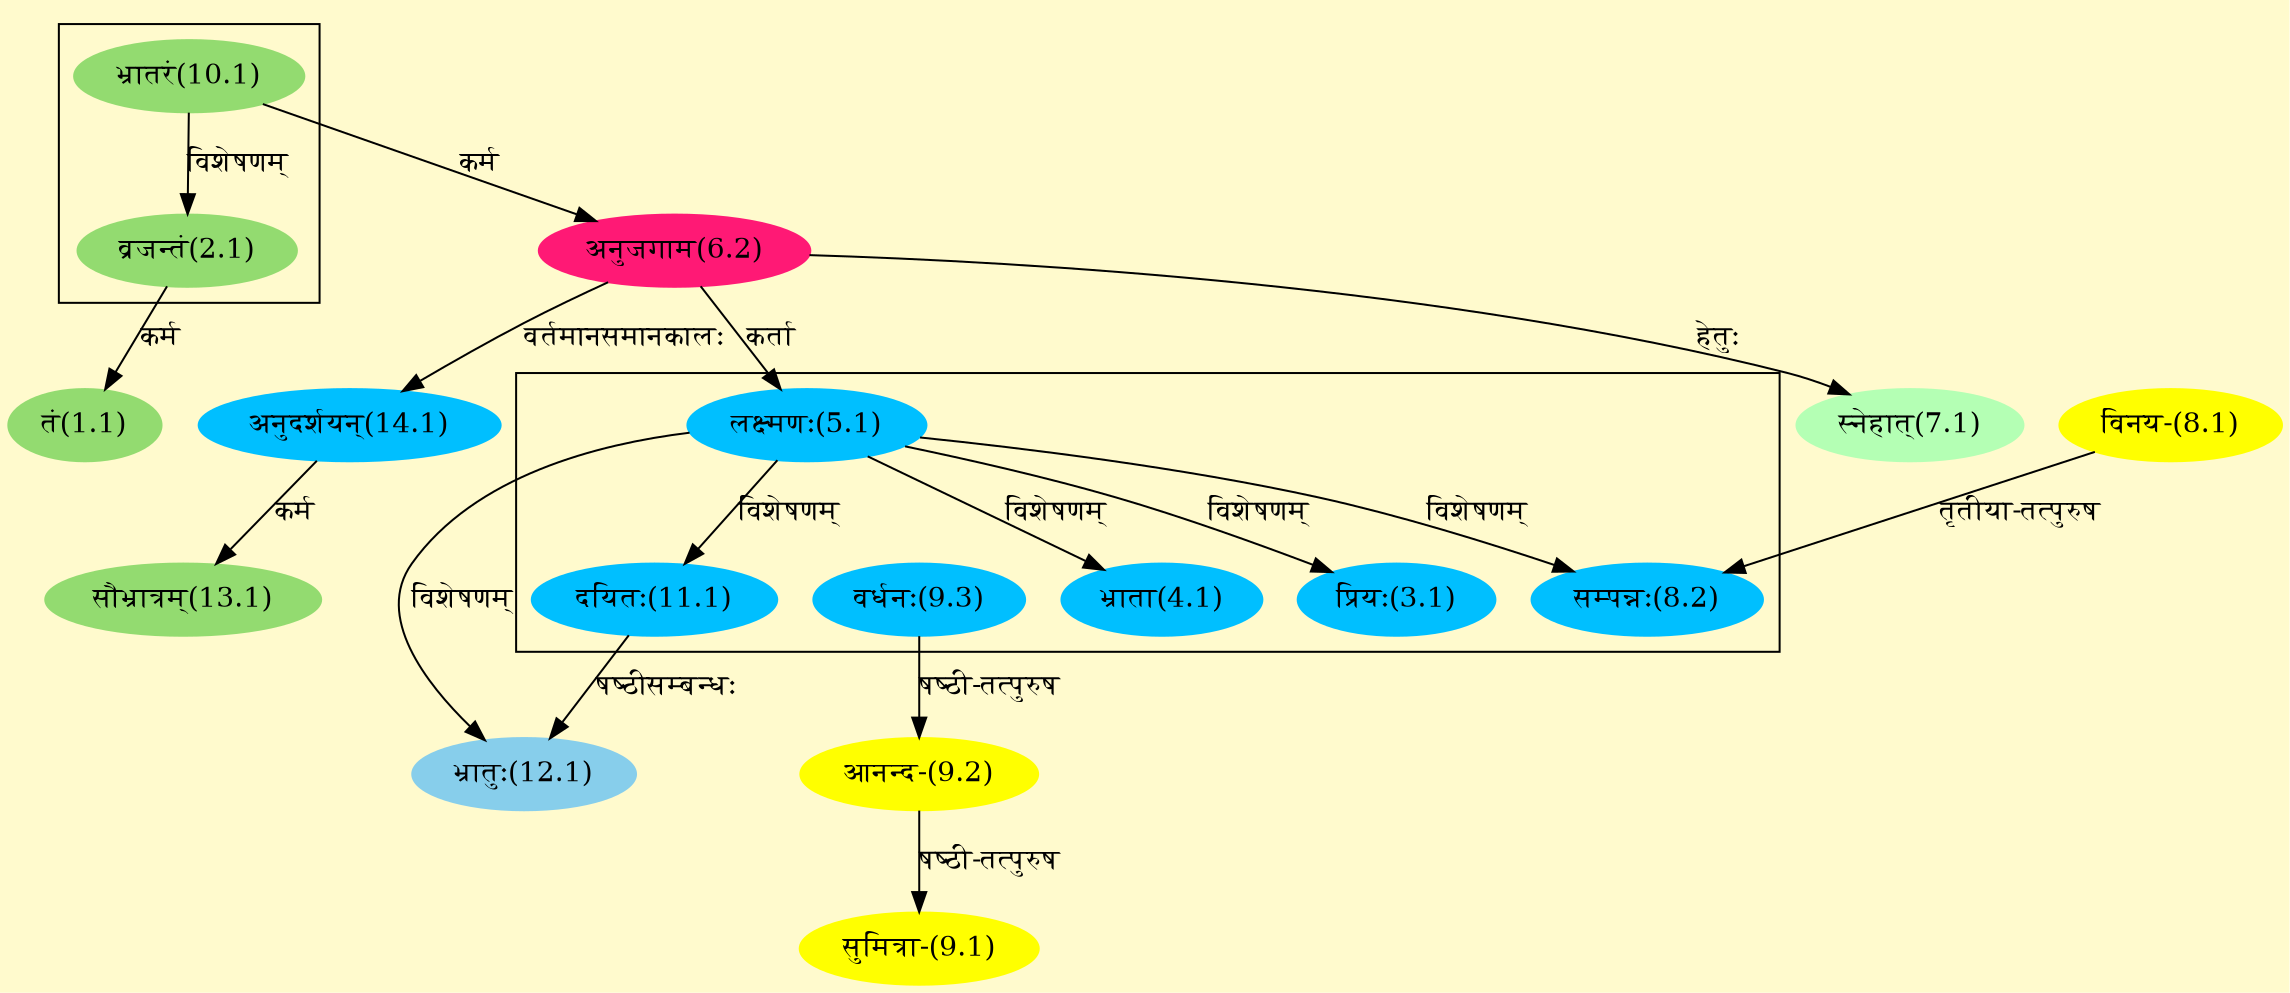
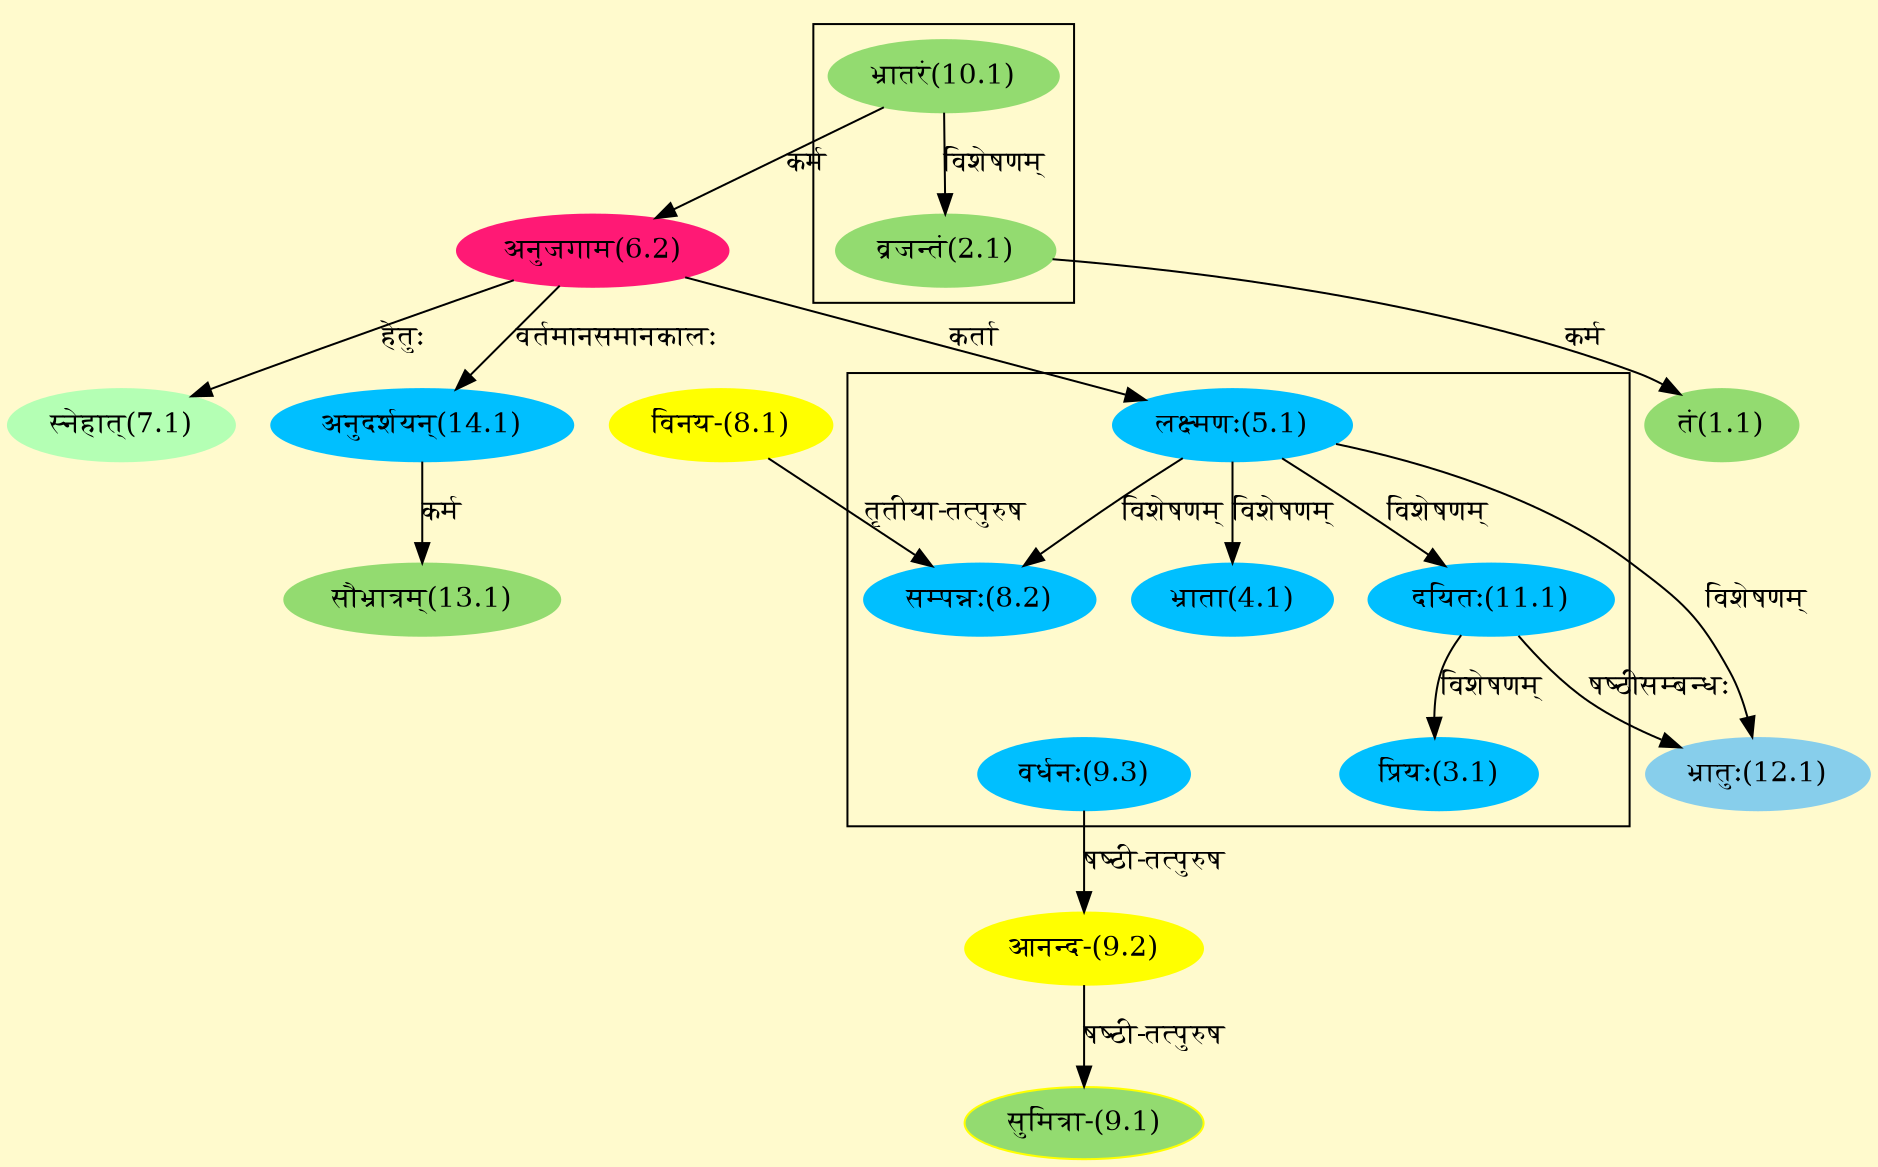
edge "लक्ष्मणः(5.1)" -> "प्रियः(3.1)": now "दयितः(11.1)" -> "प्रियः(3.1)"
node "सुमित्रा-(9.1)": fillcolor #ffff00 -> #93db70
